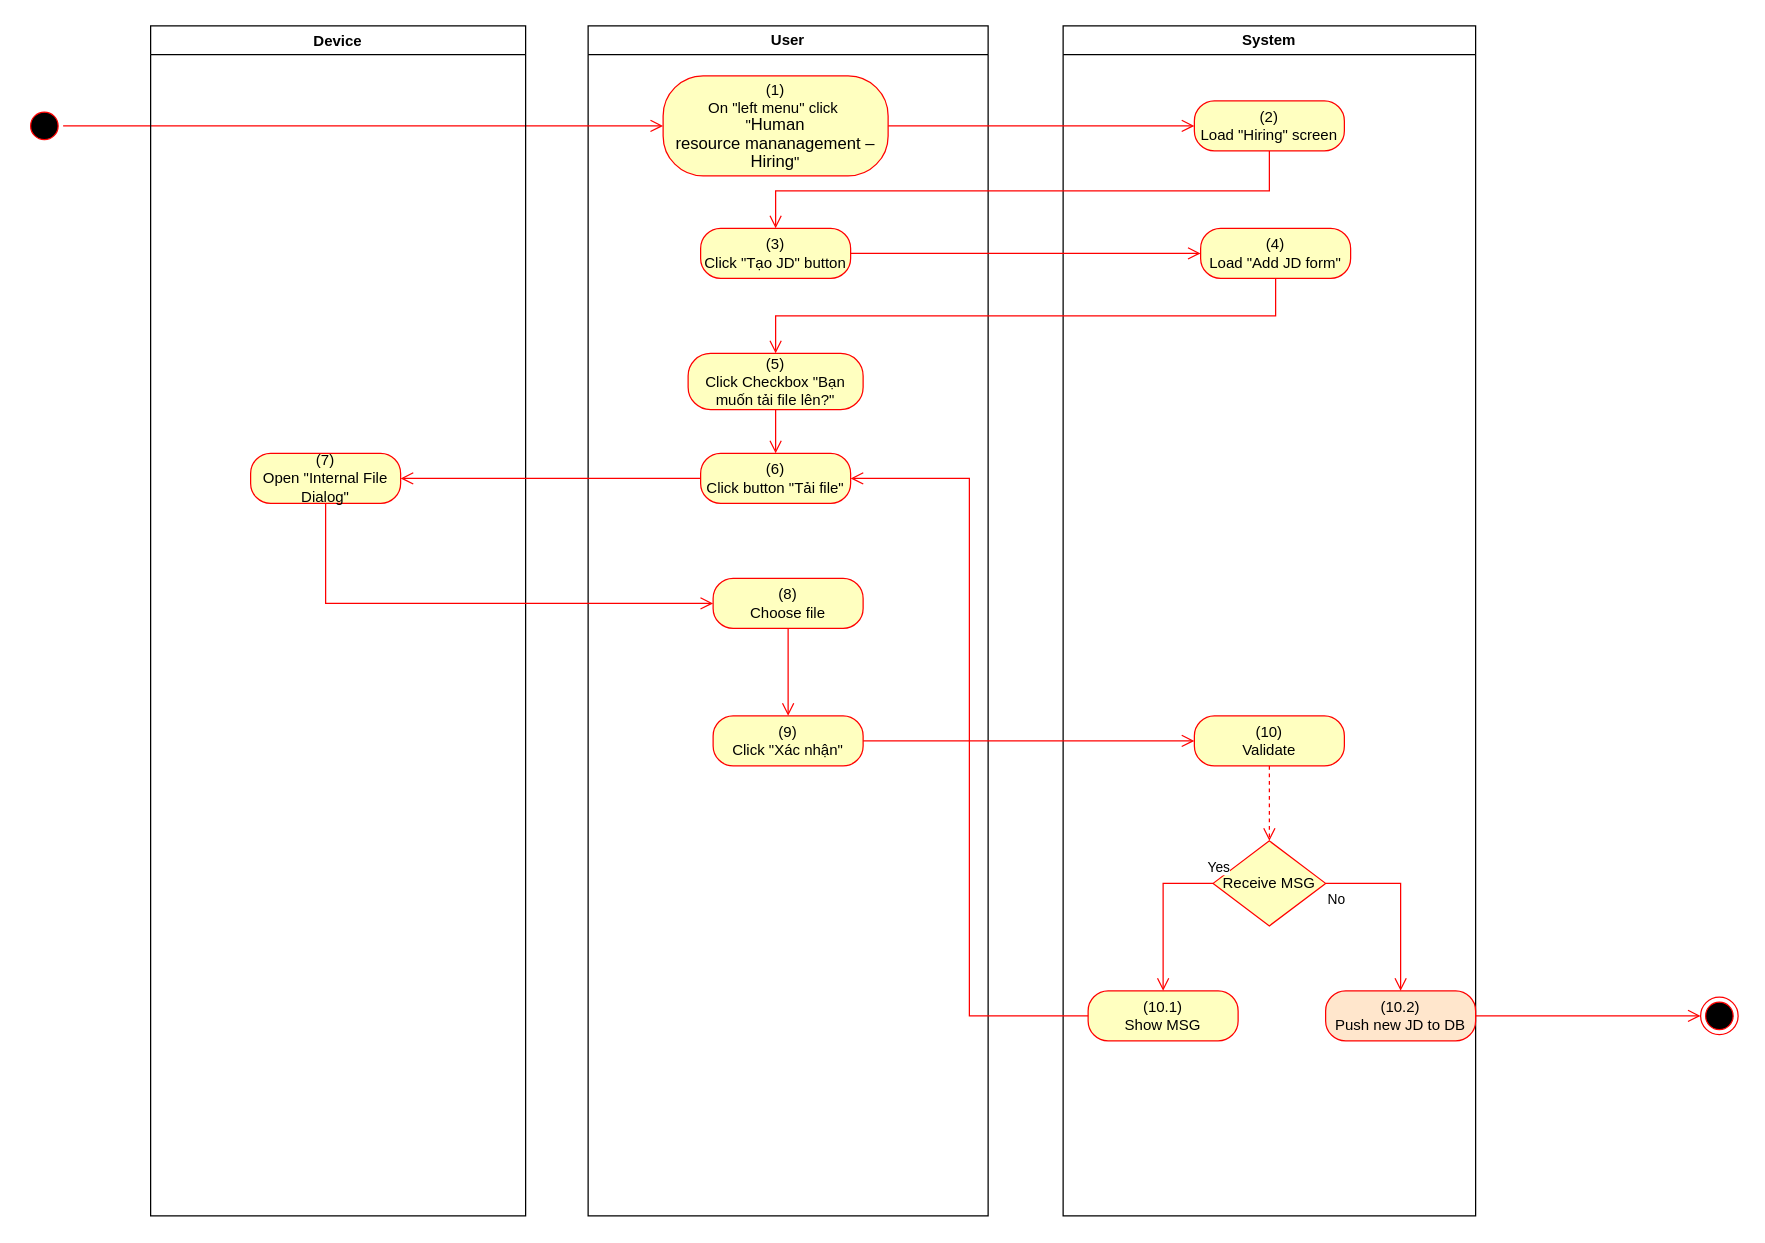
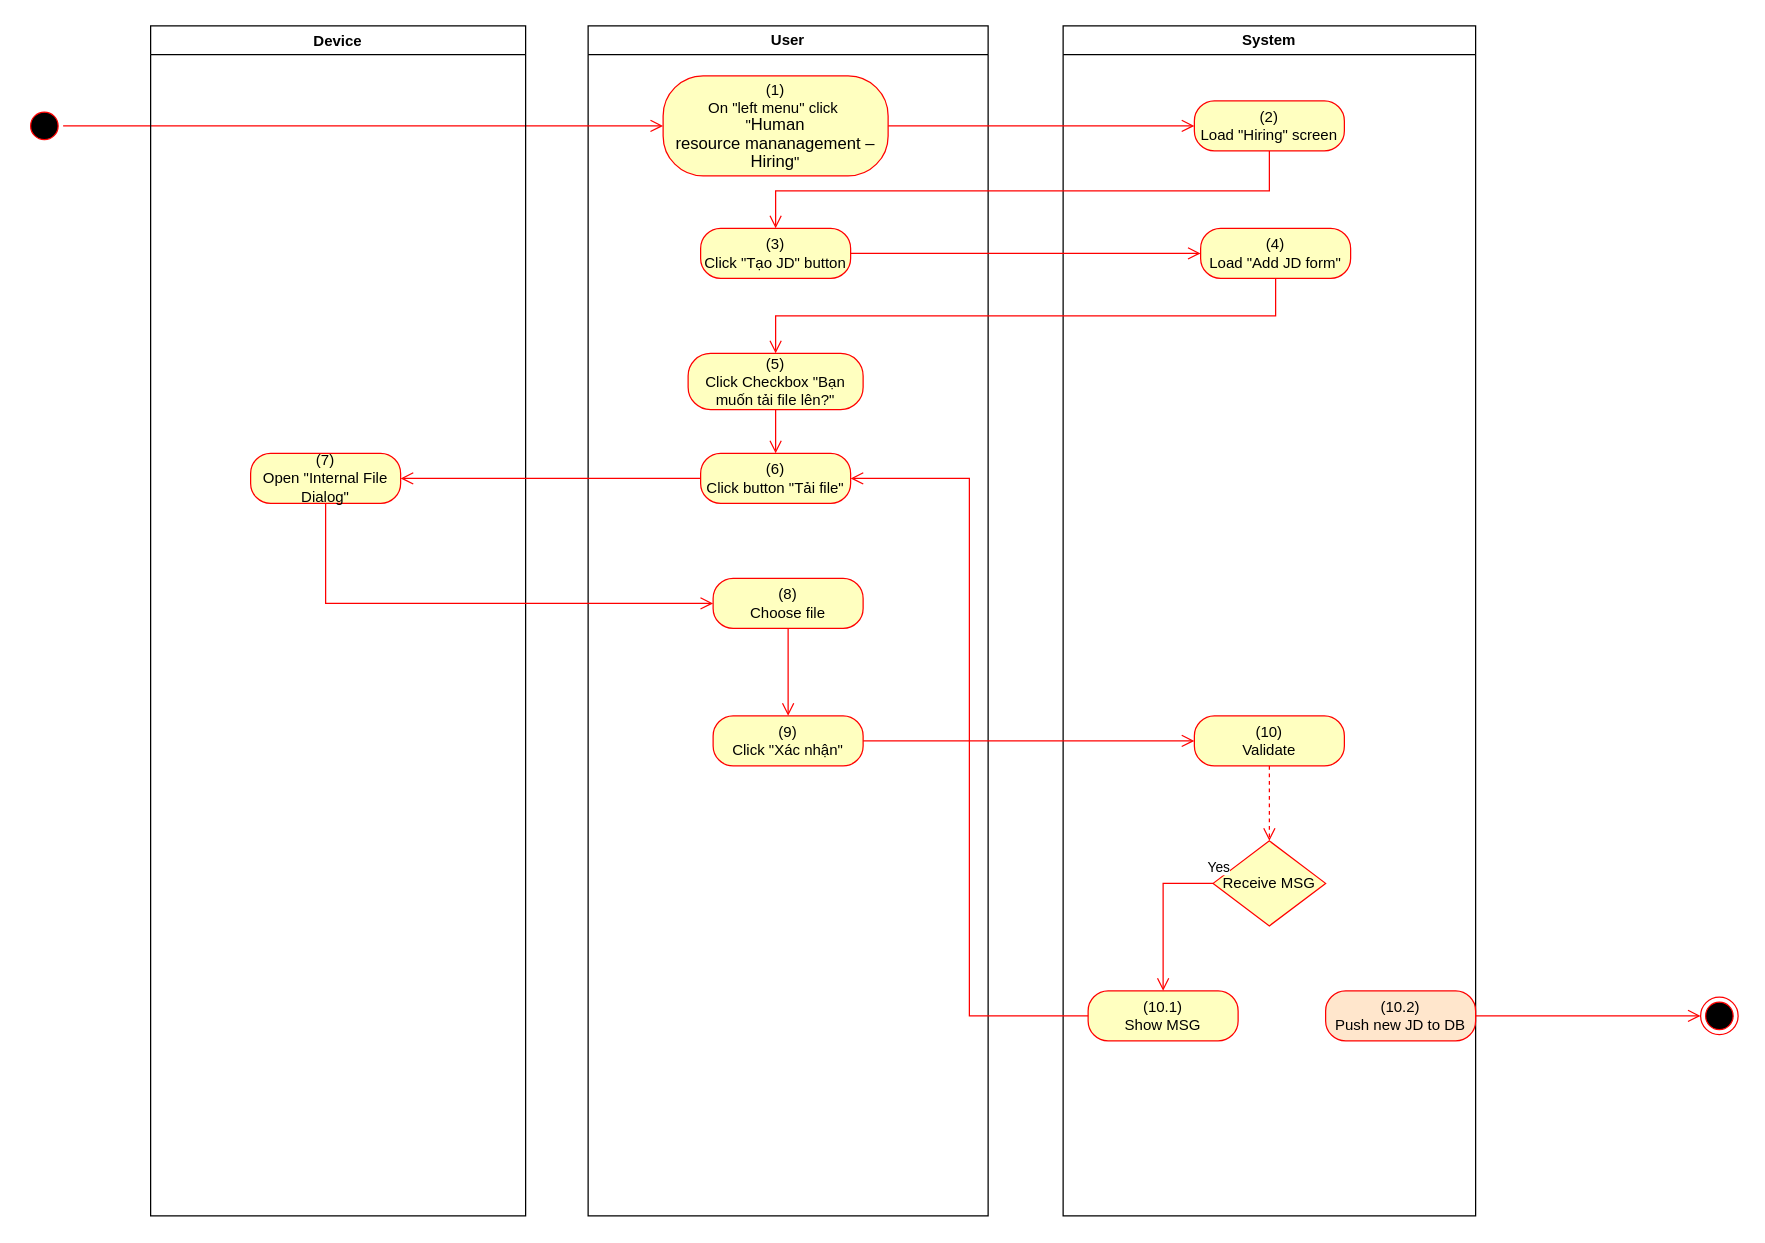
edge "Receive MSG" -> "(10.2) Push new JD to DB": removed, label "No"
